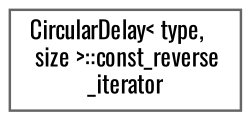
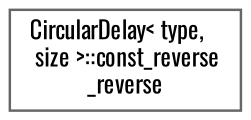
node "CircularDelay< type, size >::const_reverse _iterator": label "CircularDelay< type, size >::const_reverse _iterator" -> "CircularDelay< type, size >::const_reverse _reverse"
